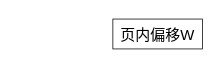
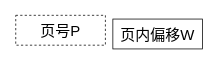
node "页号P": added
